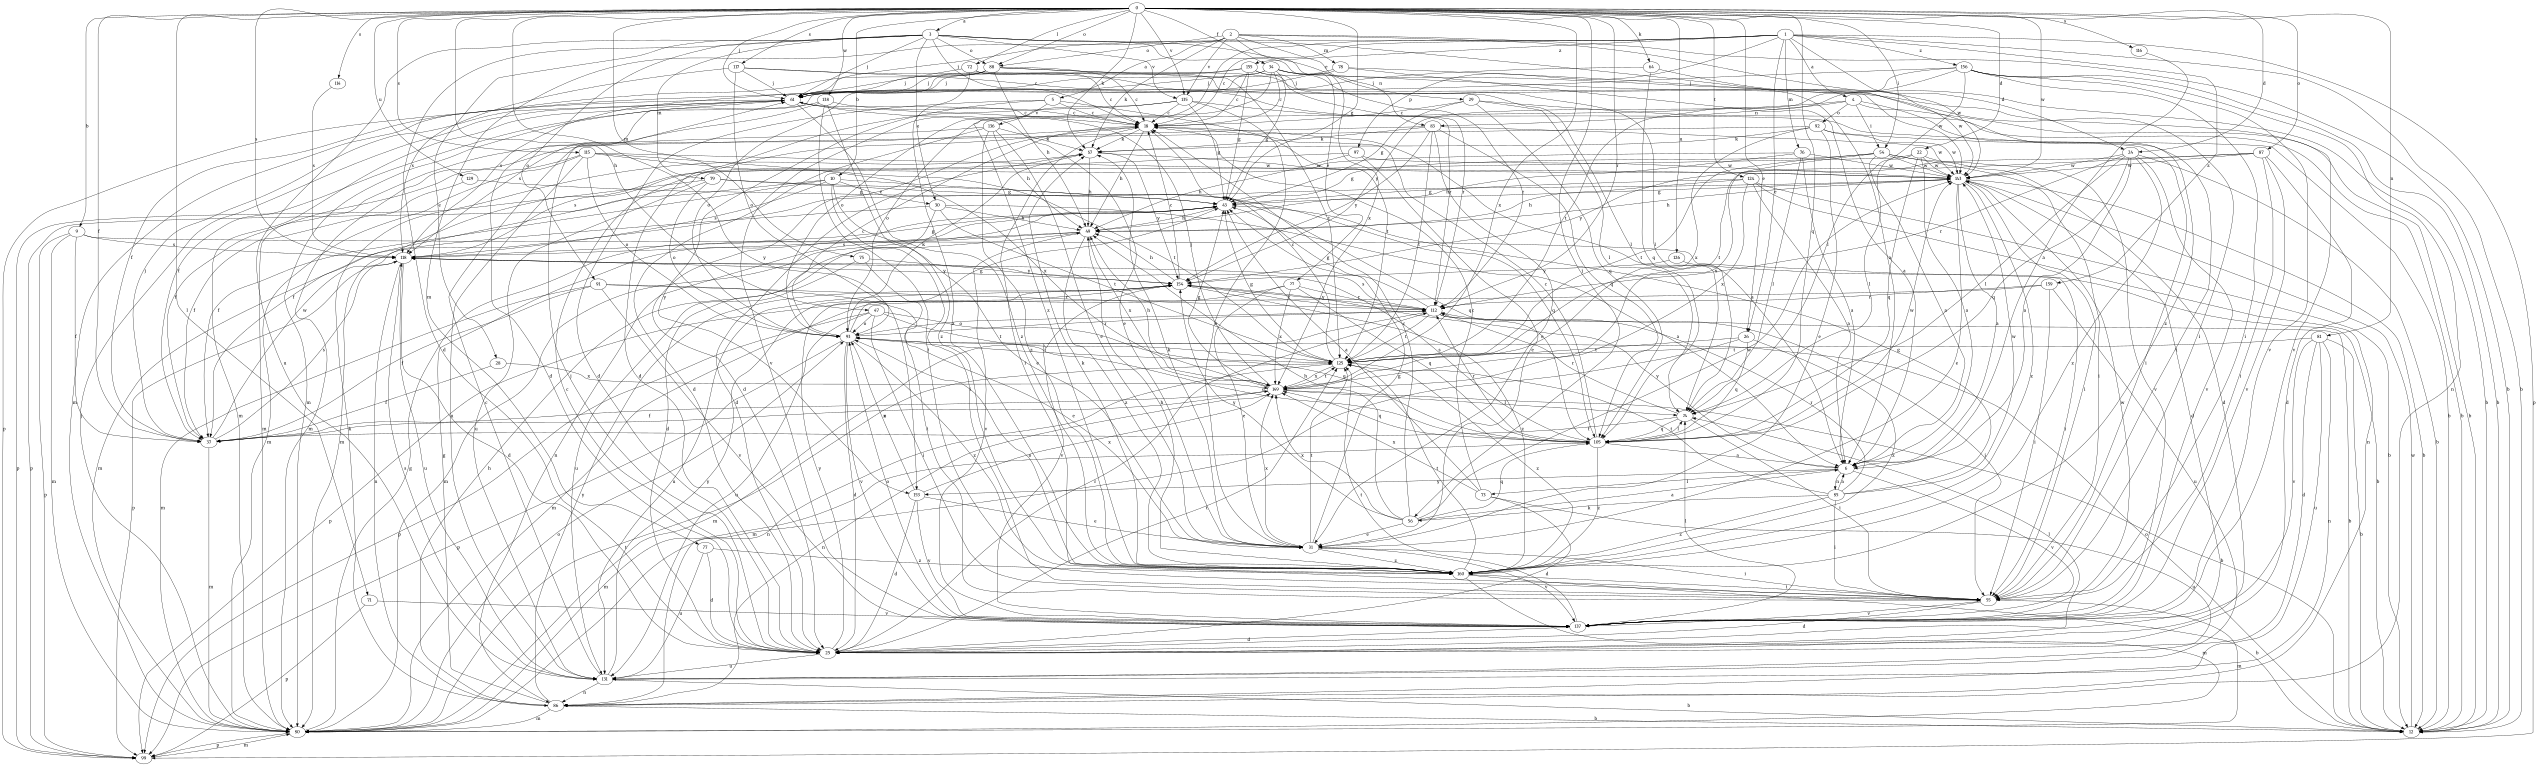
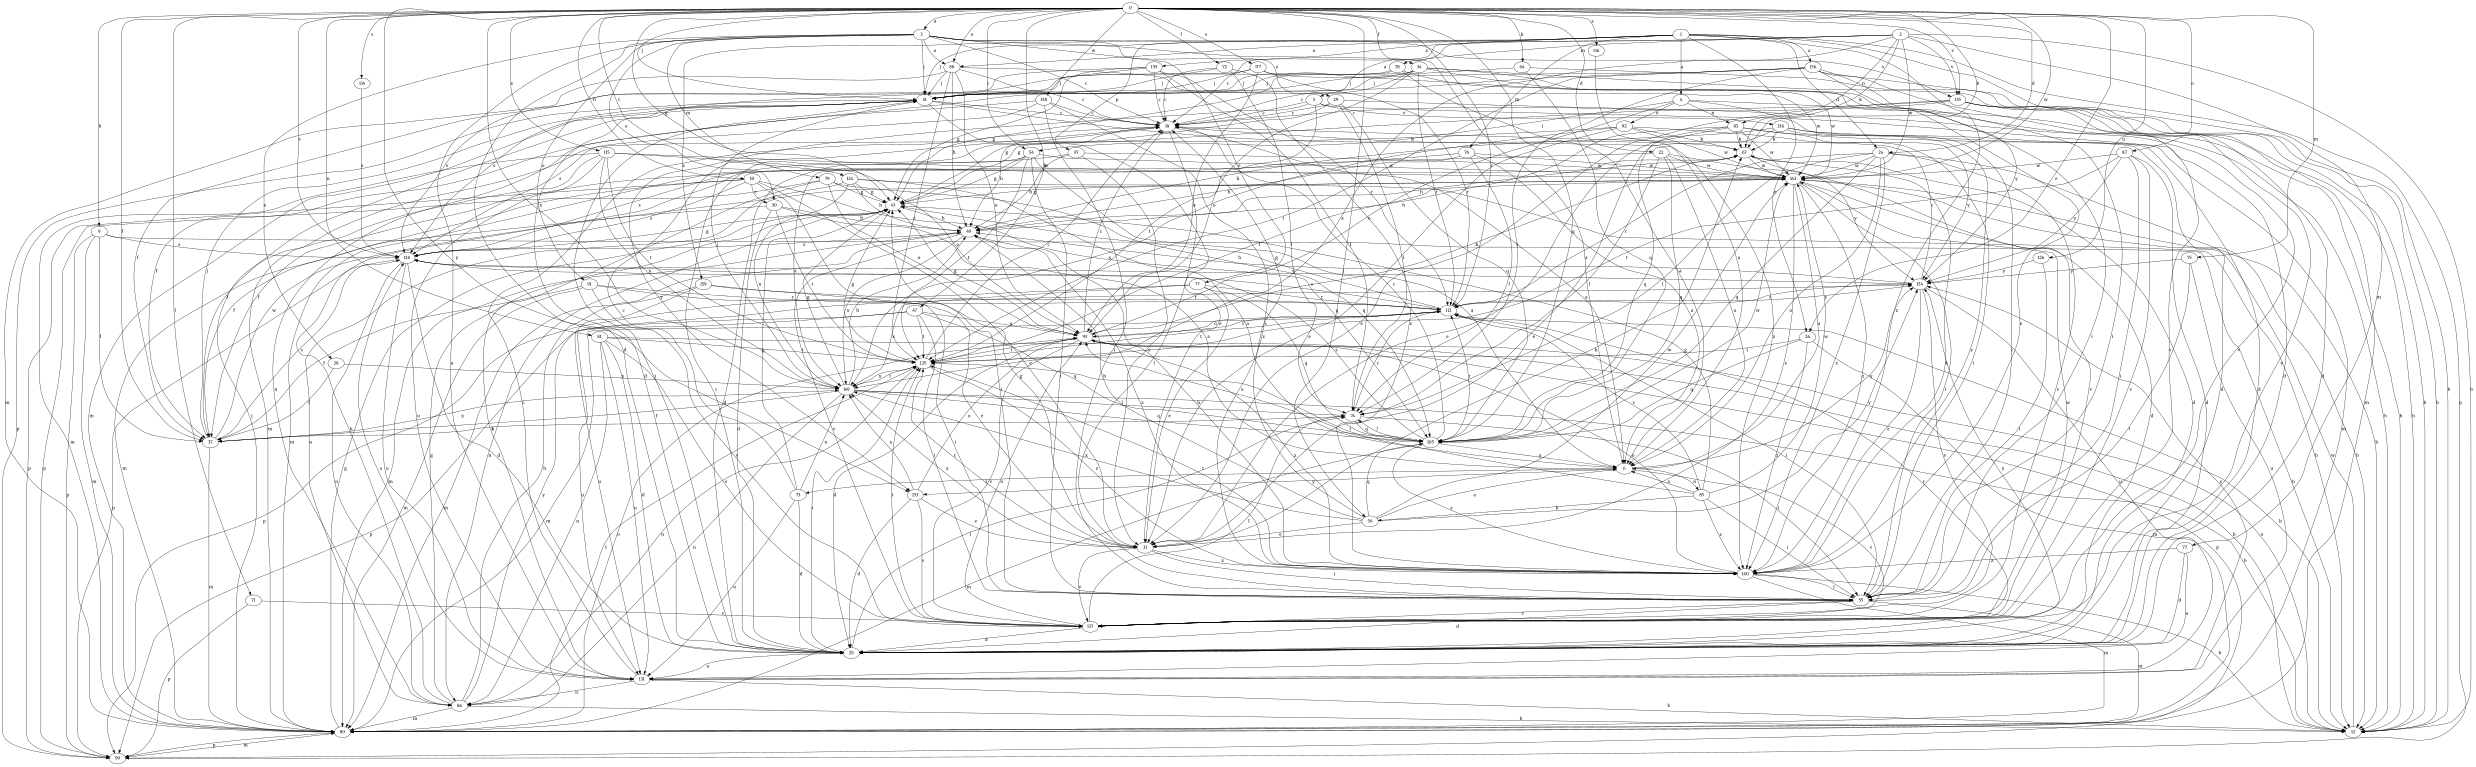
node "129": removed
edge "73" -> "43": label "a" -> "g"
edge "105" -> "149": reversed
